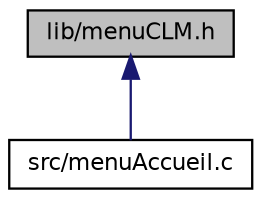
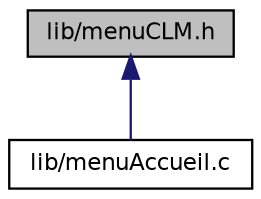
node "src/menuAccueil.c": label "src/menuAccueil.c" -> "lib/menuAccueil.c"
